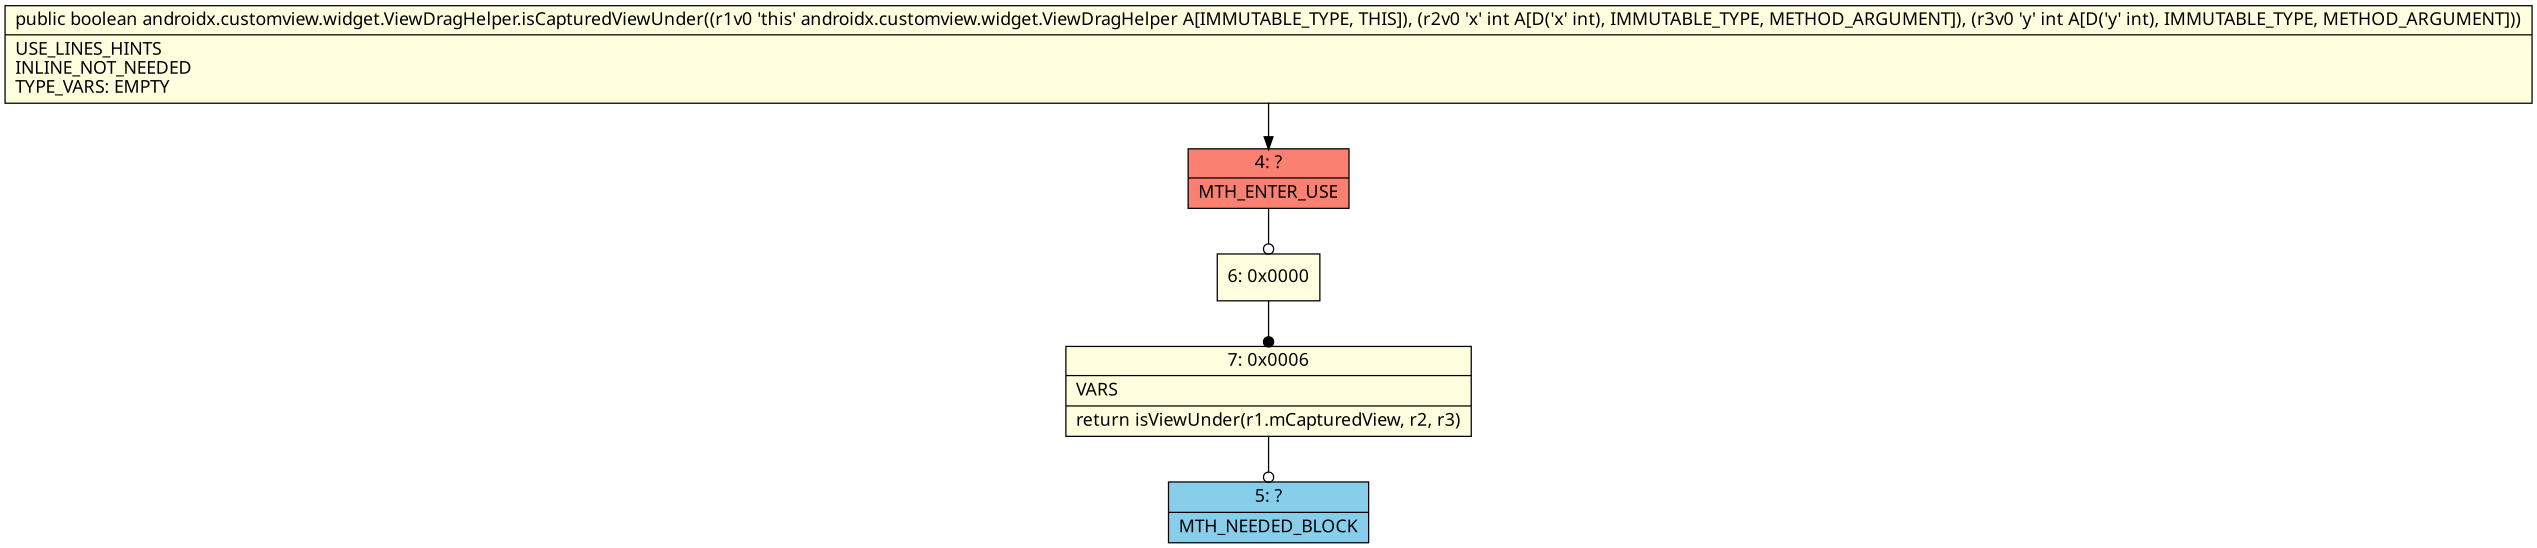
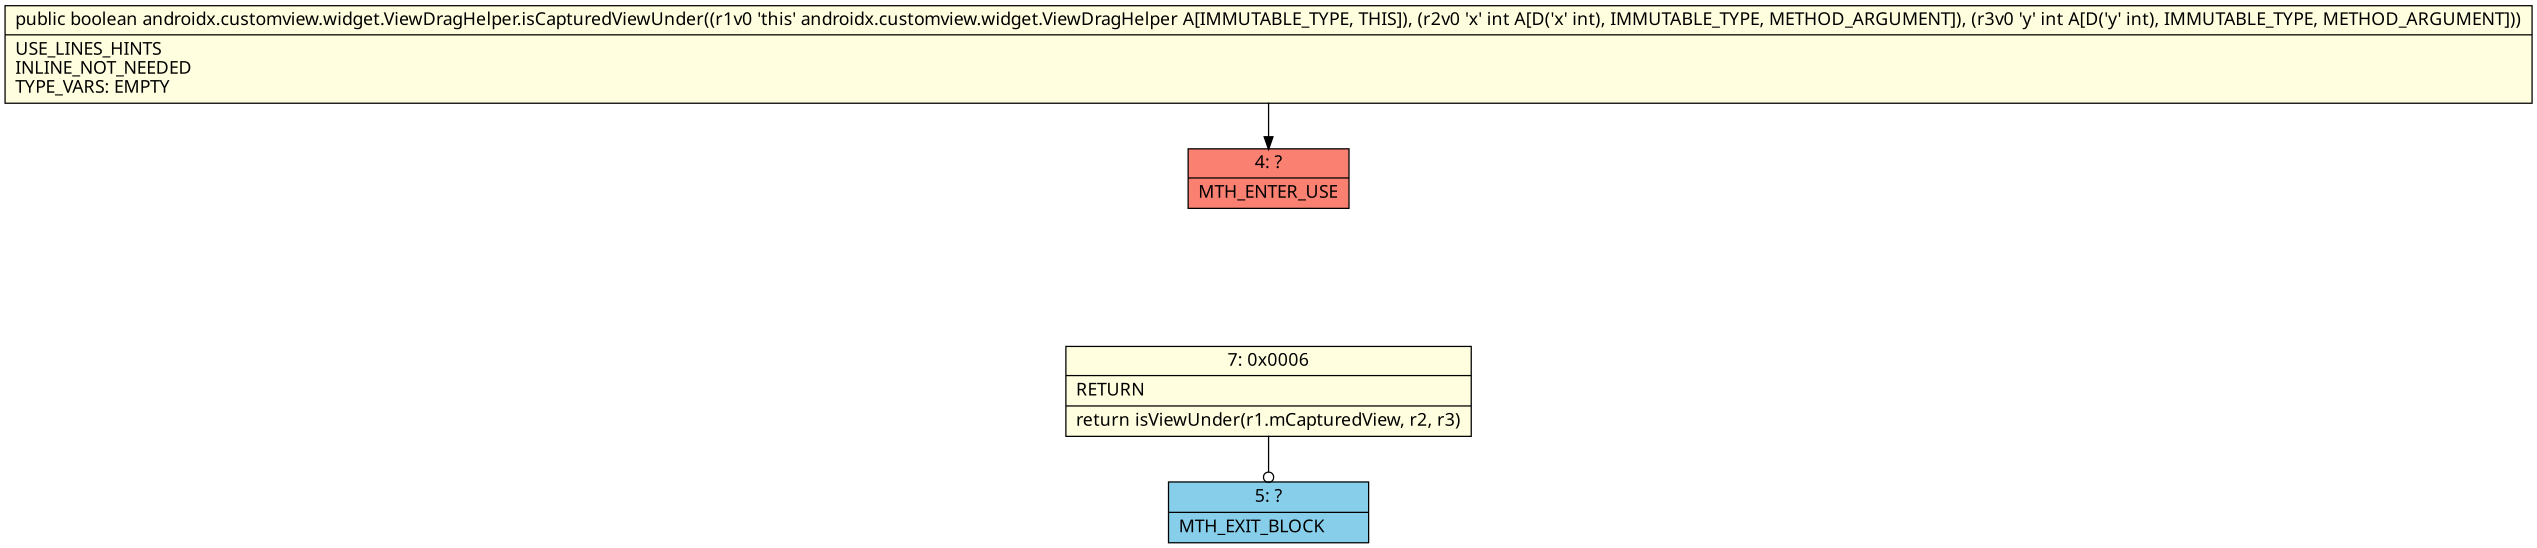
node "6: 0x0000": removed
node "7: 0x0006": text "VARS" -> "RETURN"
node "5: ?": text "MTH_NEEDED_BLOCK" -> "MTH_EXIT_BLOCK"
